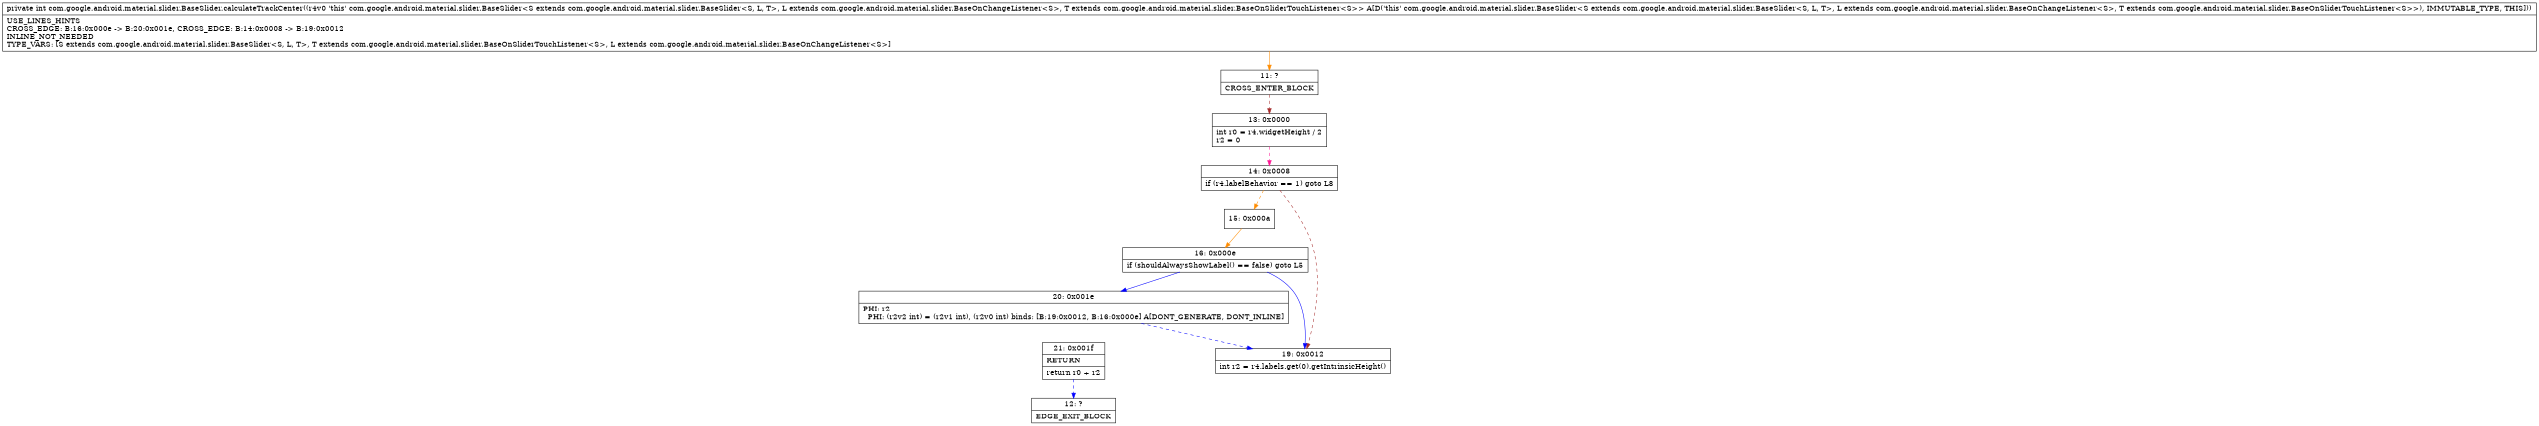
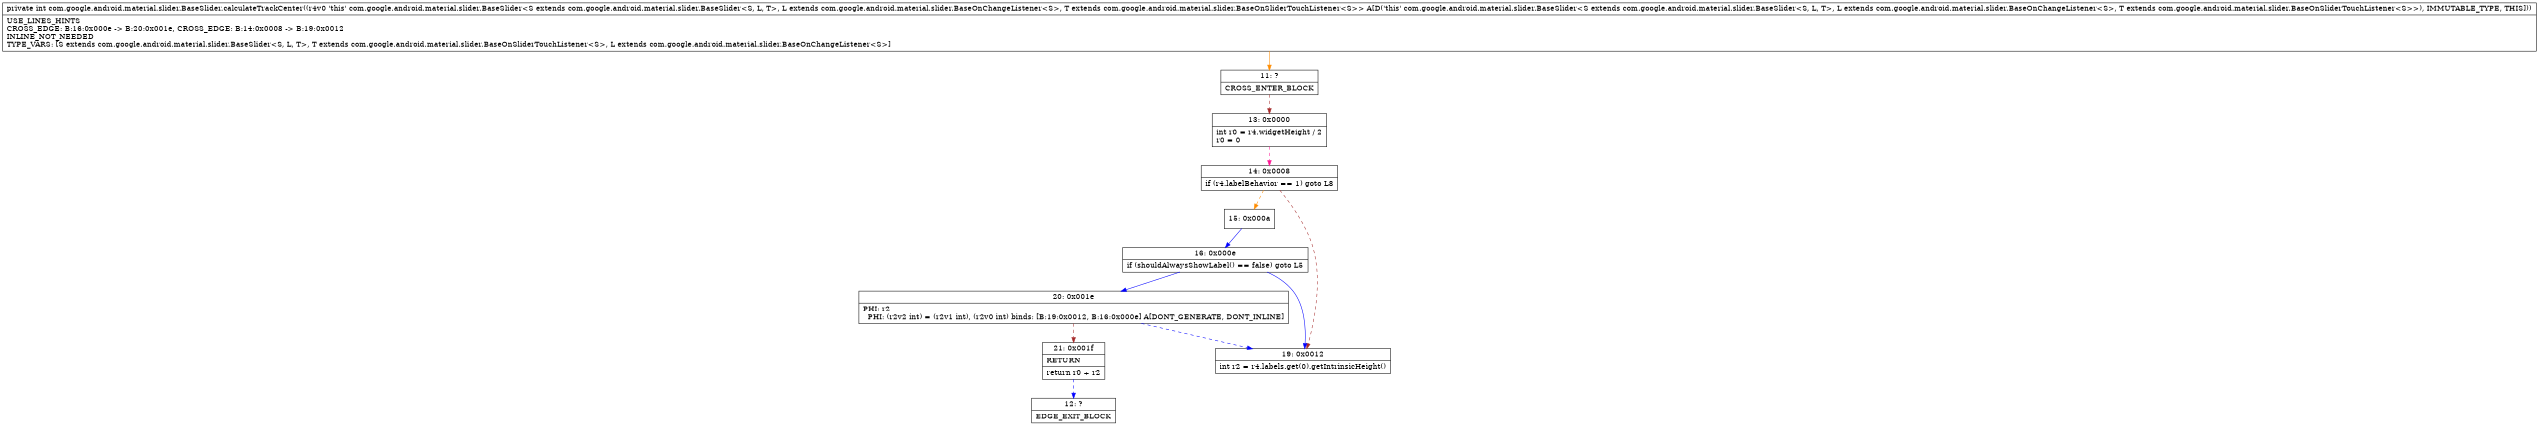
node "13: 0x0000": text "r2 = 0" -> "r0 = 0"
edge "15: 0x000a" -> "16: 0x000e": color darkorange -> blue
edge "20: 0x001e" -> "21: 0x001f": added
